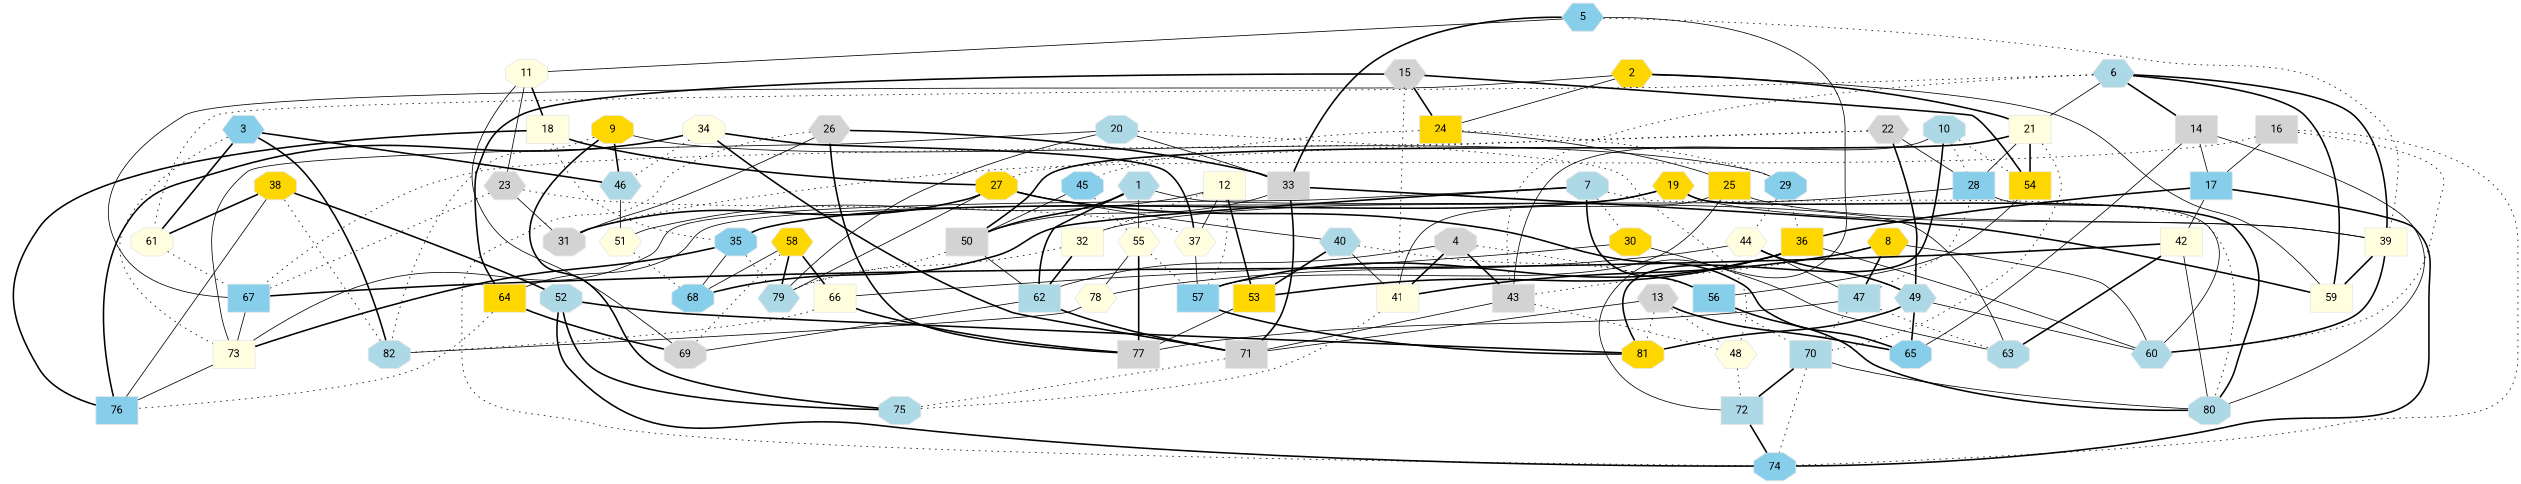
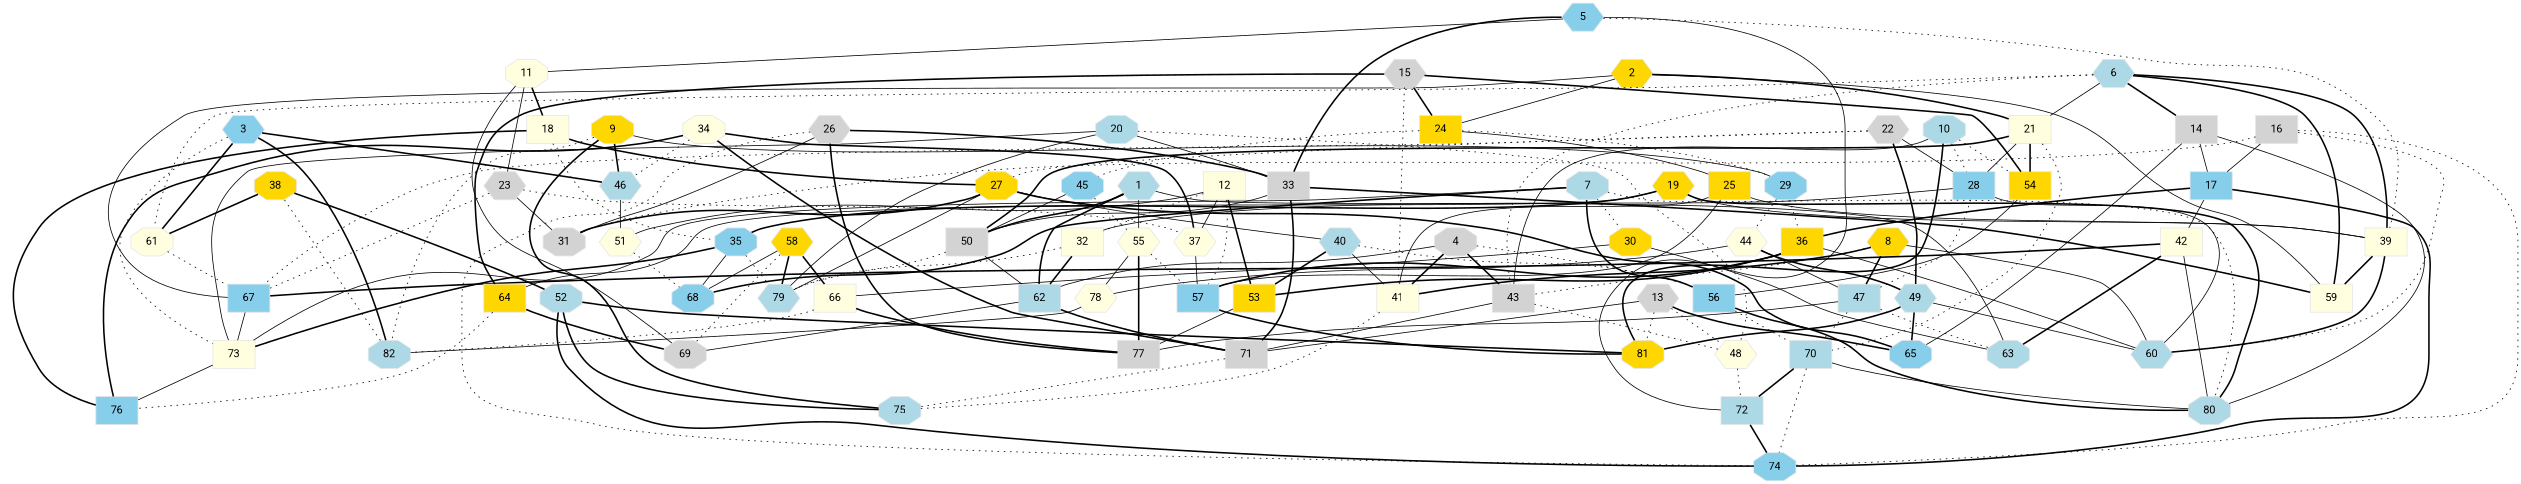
edge "38" -- "76": removed
